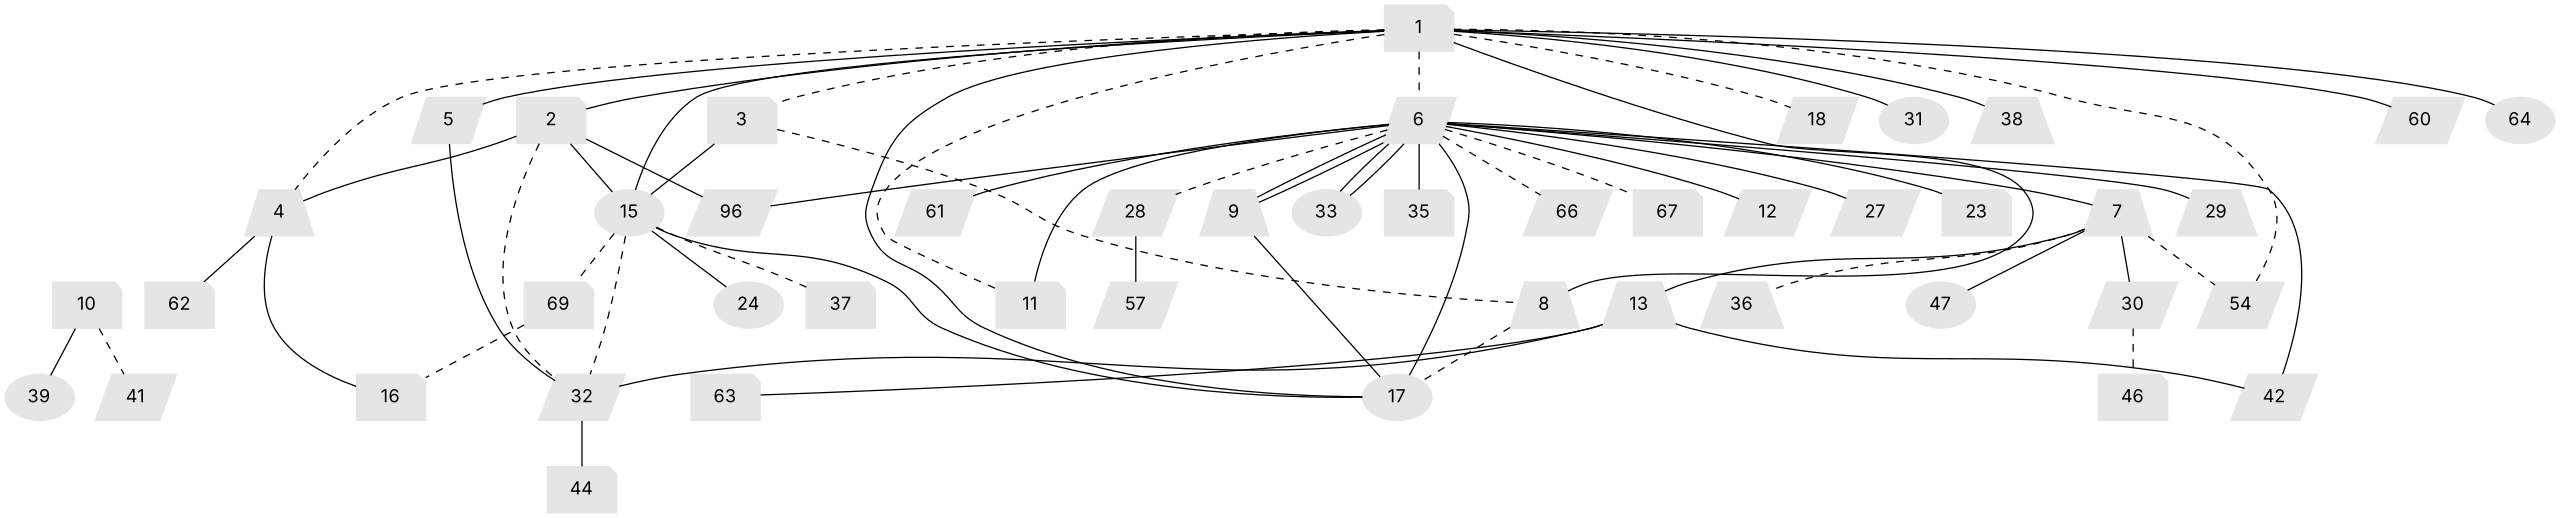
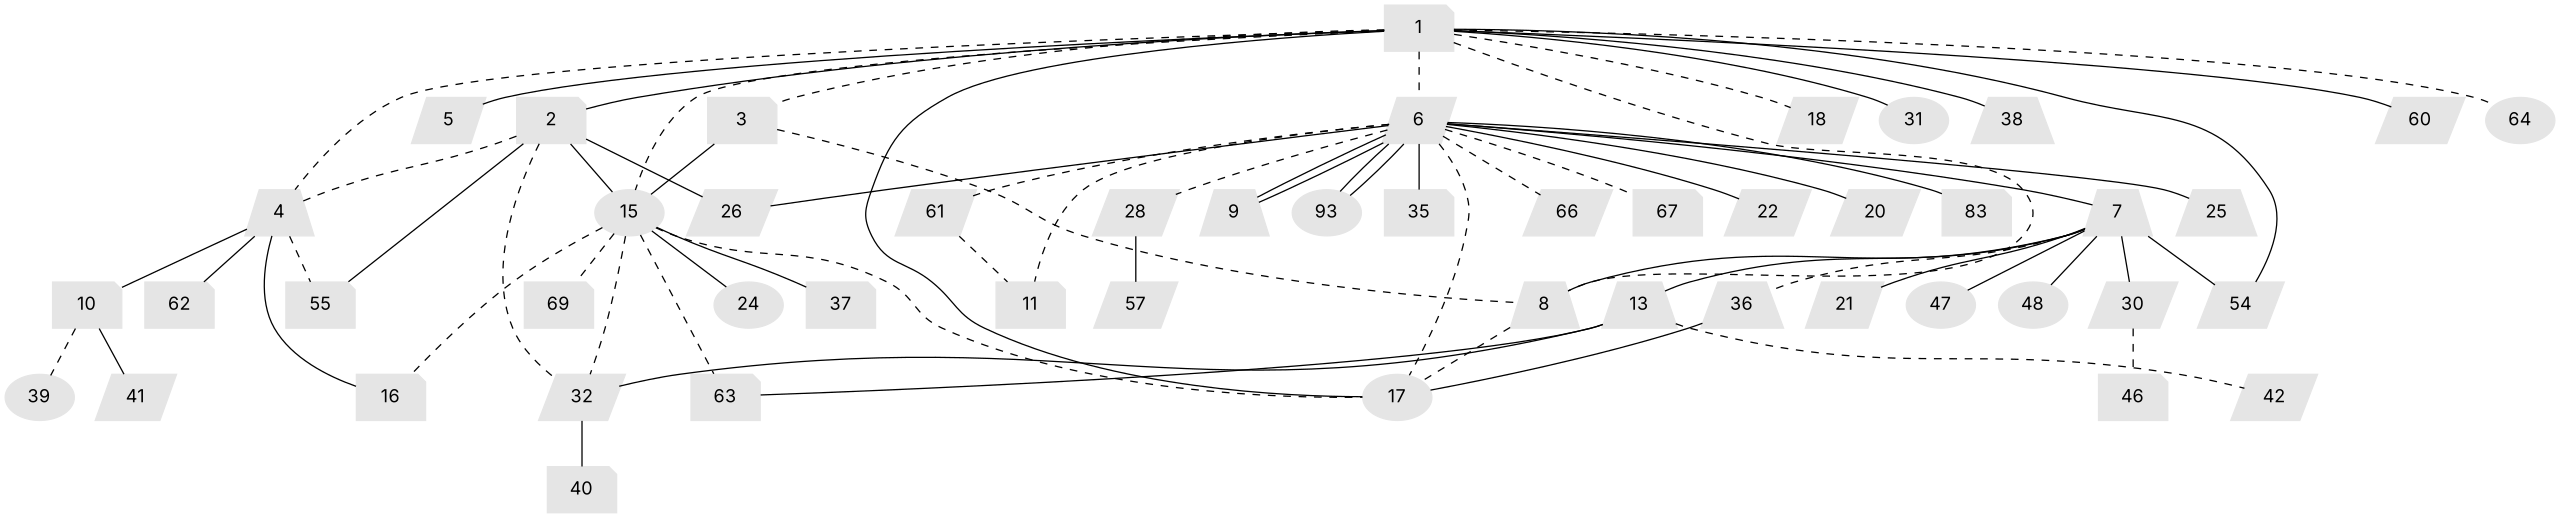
edge "1" -- "64": style solid -> dashed
edge "1" -- "15": style solid -> dashed
edge "1" -- "54": style dashed -> solid
edge "1" -- "11": now "61" -- "11"
edge "6" -- "61": style solid -> dashed
edge "6" -- "42": removed
edge "2" -- "4": style solid -> dashed
edge "6" -- "11": style solid -> dashed
edge "1" -- "8": style solid -> dashed
node "96": label "96" -> "26"
node "33": label "33" -> "93"
node "12": label "12" -> "22"
node "27": label "27" -> "20"
node "23": label "23" -> "83"
node "29": label "29" -> "25"
edge "7" -- "8": added
edge "4" -- "10": added
edge "15" -- "37": style dashed -> solid
edge "6" -- "17": style solid -> dashed
edge "7" -- "54": style dashed -> solid
edge "5" -- "32": removed
edge "15" -- "63": added
node "55": added
node "21": added
node "48": added
edge "9" -- "17": now "36" -- "17"
edge "15" -- "17": style solid -> dashed
edge "10" -- "41": style dashed -> solid
edge "69" -- "16": now "15" -- "16"
edge "10" -- "39": style solid -> dashed
edge "13" -- "42": style solid -> dashed
node "44": label "44" -> "40"
